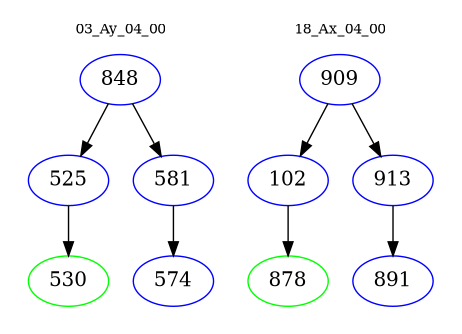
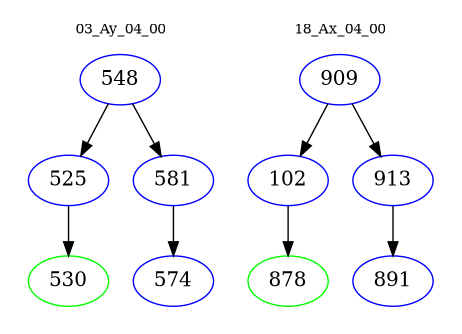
node "848": label "848" -> "548"
